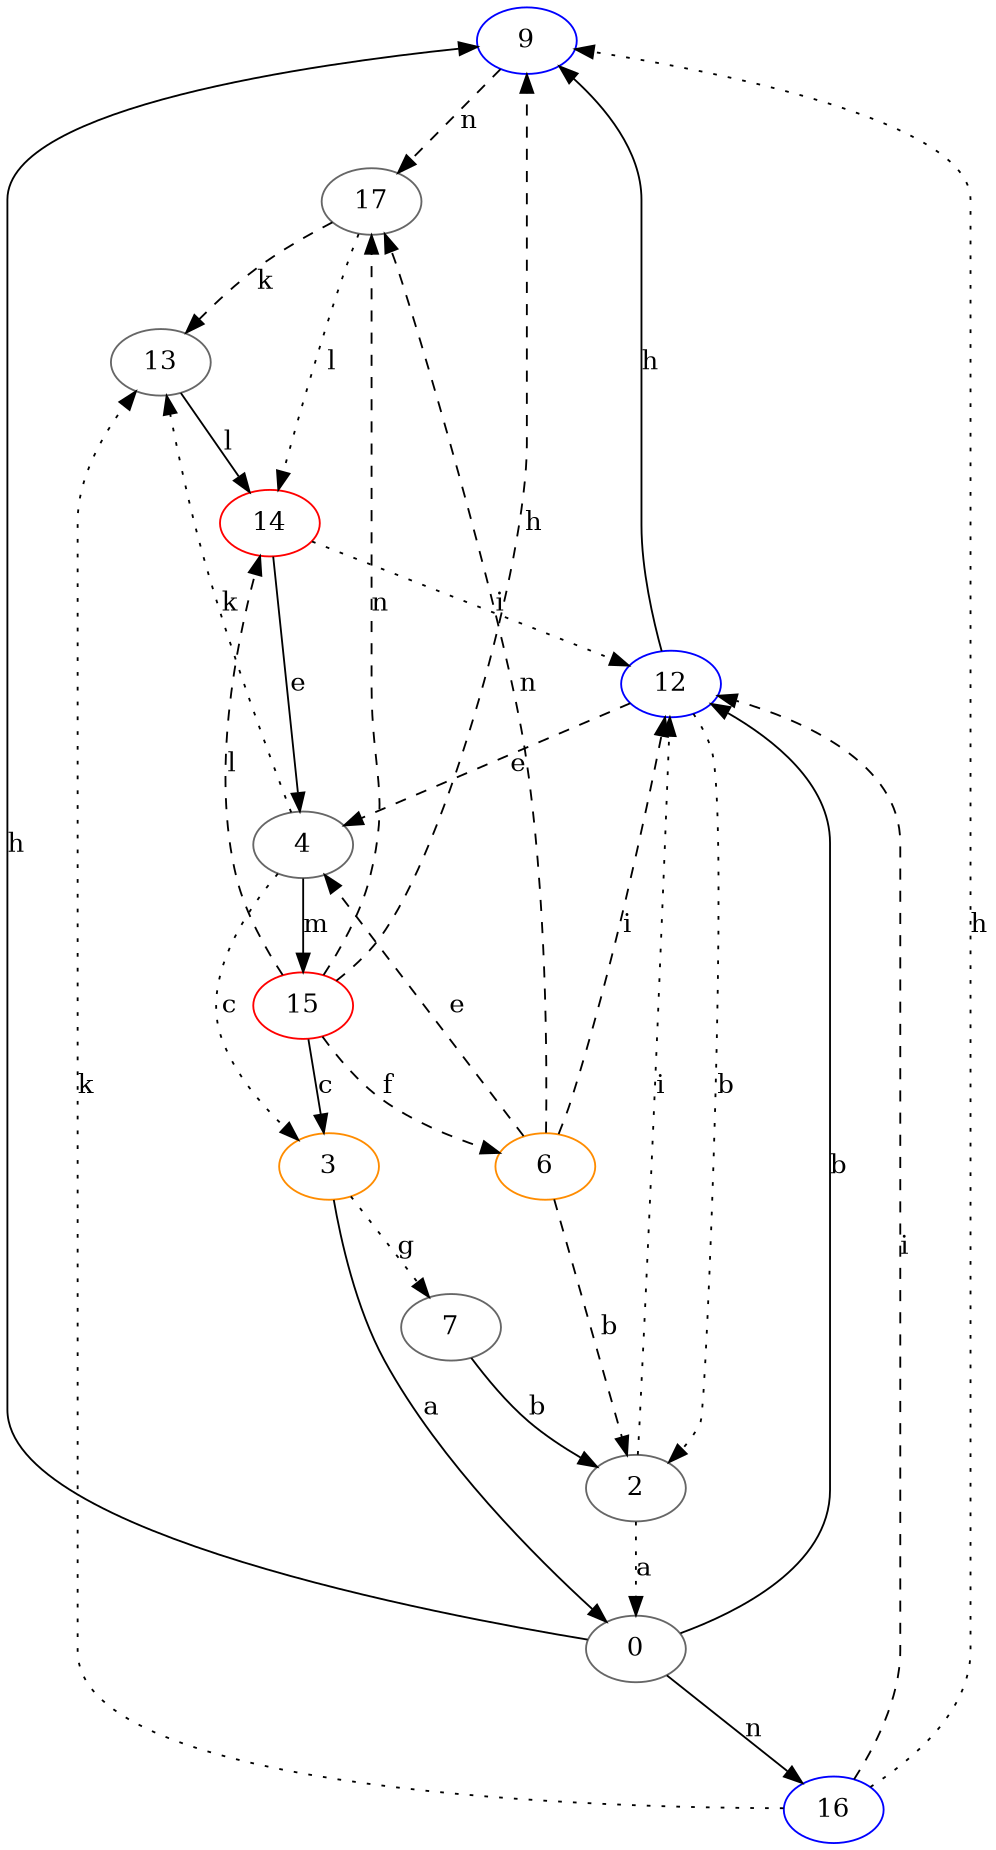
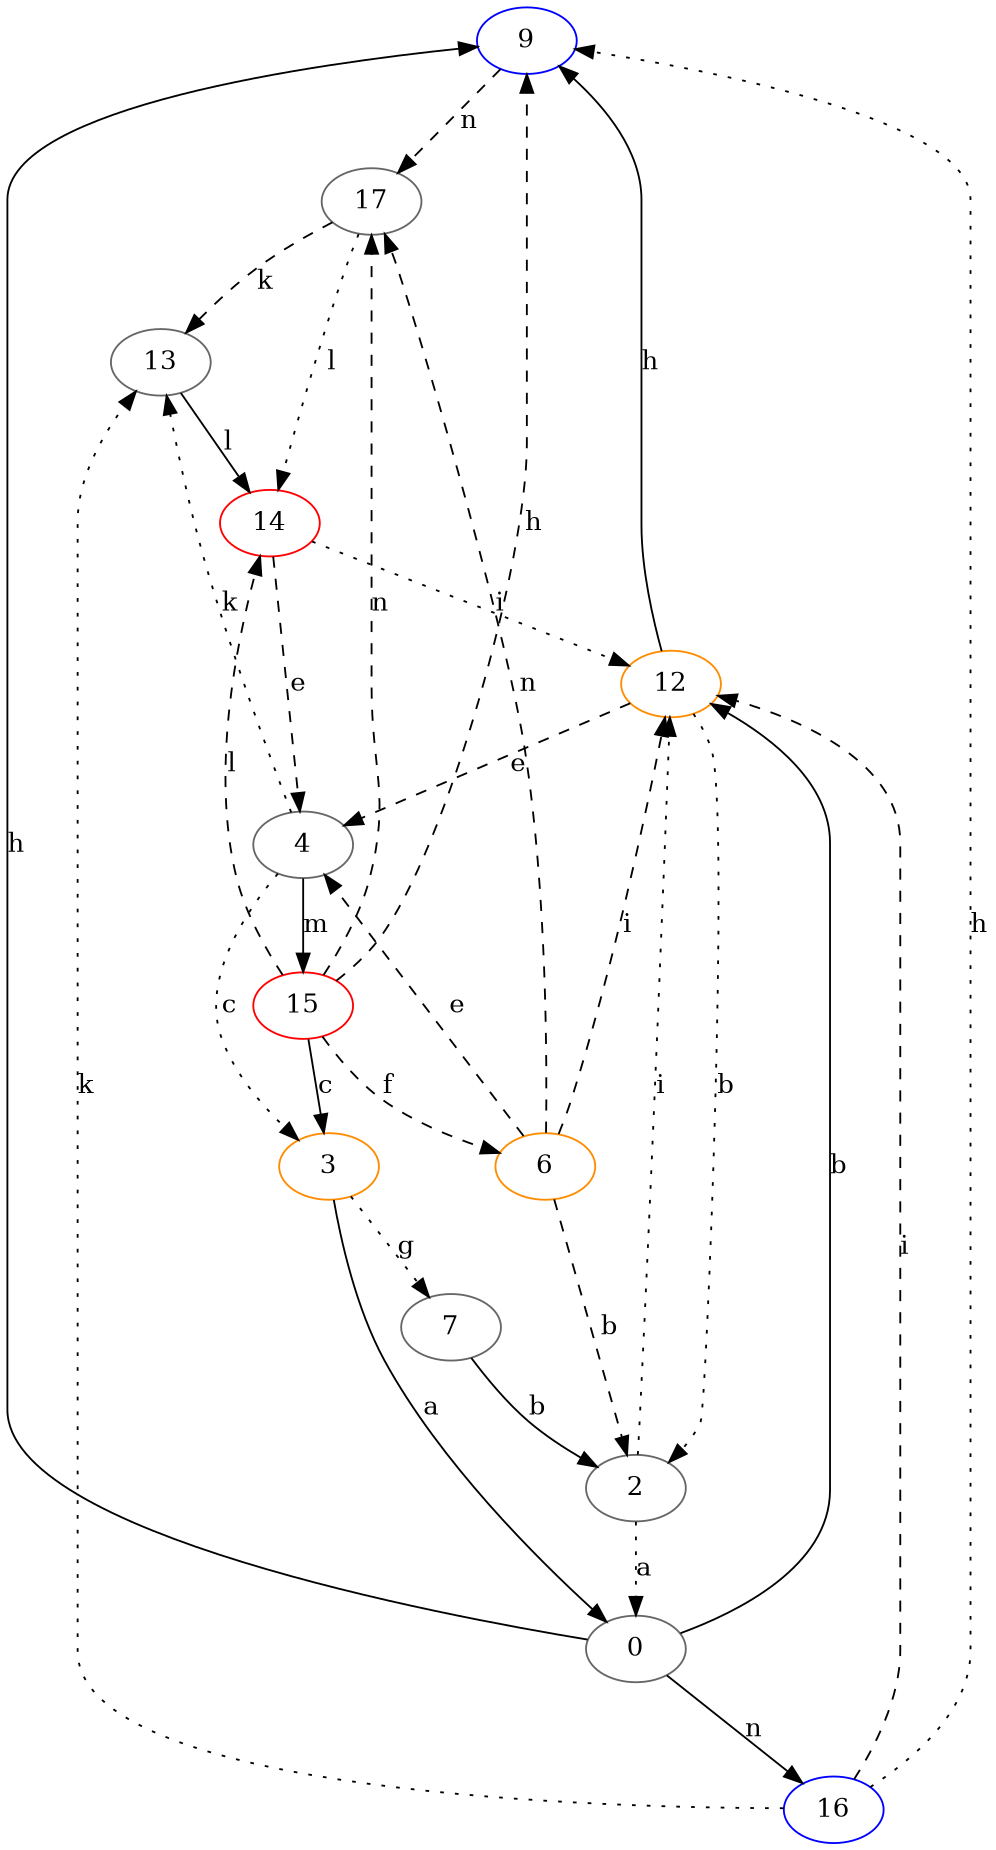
edge "14" -> "4": style solid -> dashed
node "12": color blue -> darkorange
